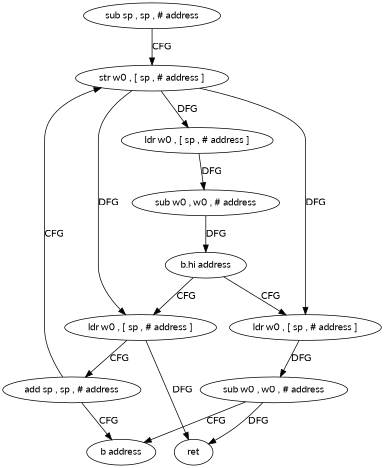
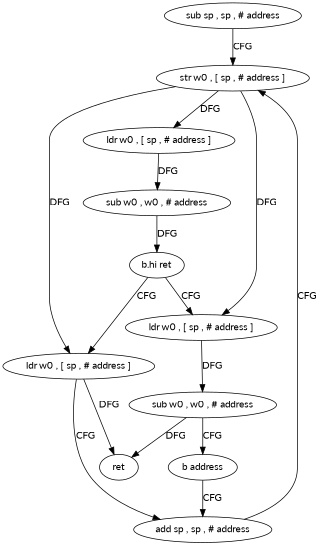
node "b.hi address": label "b.hi address" -> "b.hi ret"
edge "add sp , sp , # address" -> "b address": reversed
